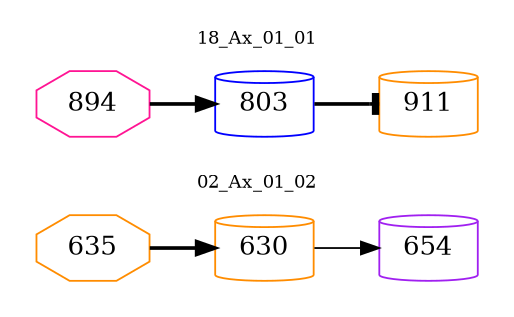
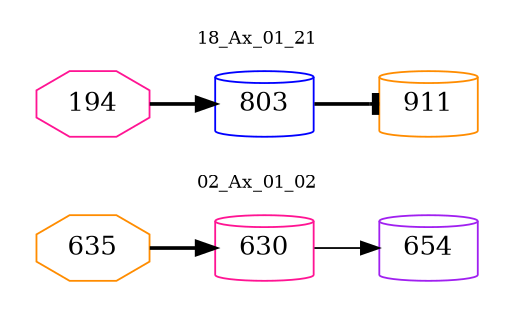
cluster "18_Ax_01_01": label "18_Ax_01_01" -> "18_Ax_01_21"
node "894": label "894" -> "194"
node "630": color darkorange -> deeppink
